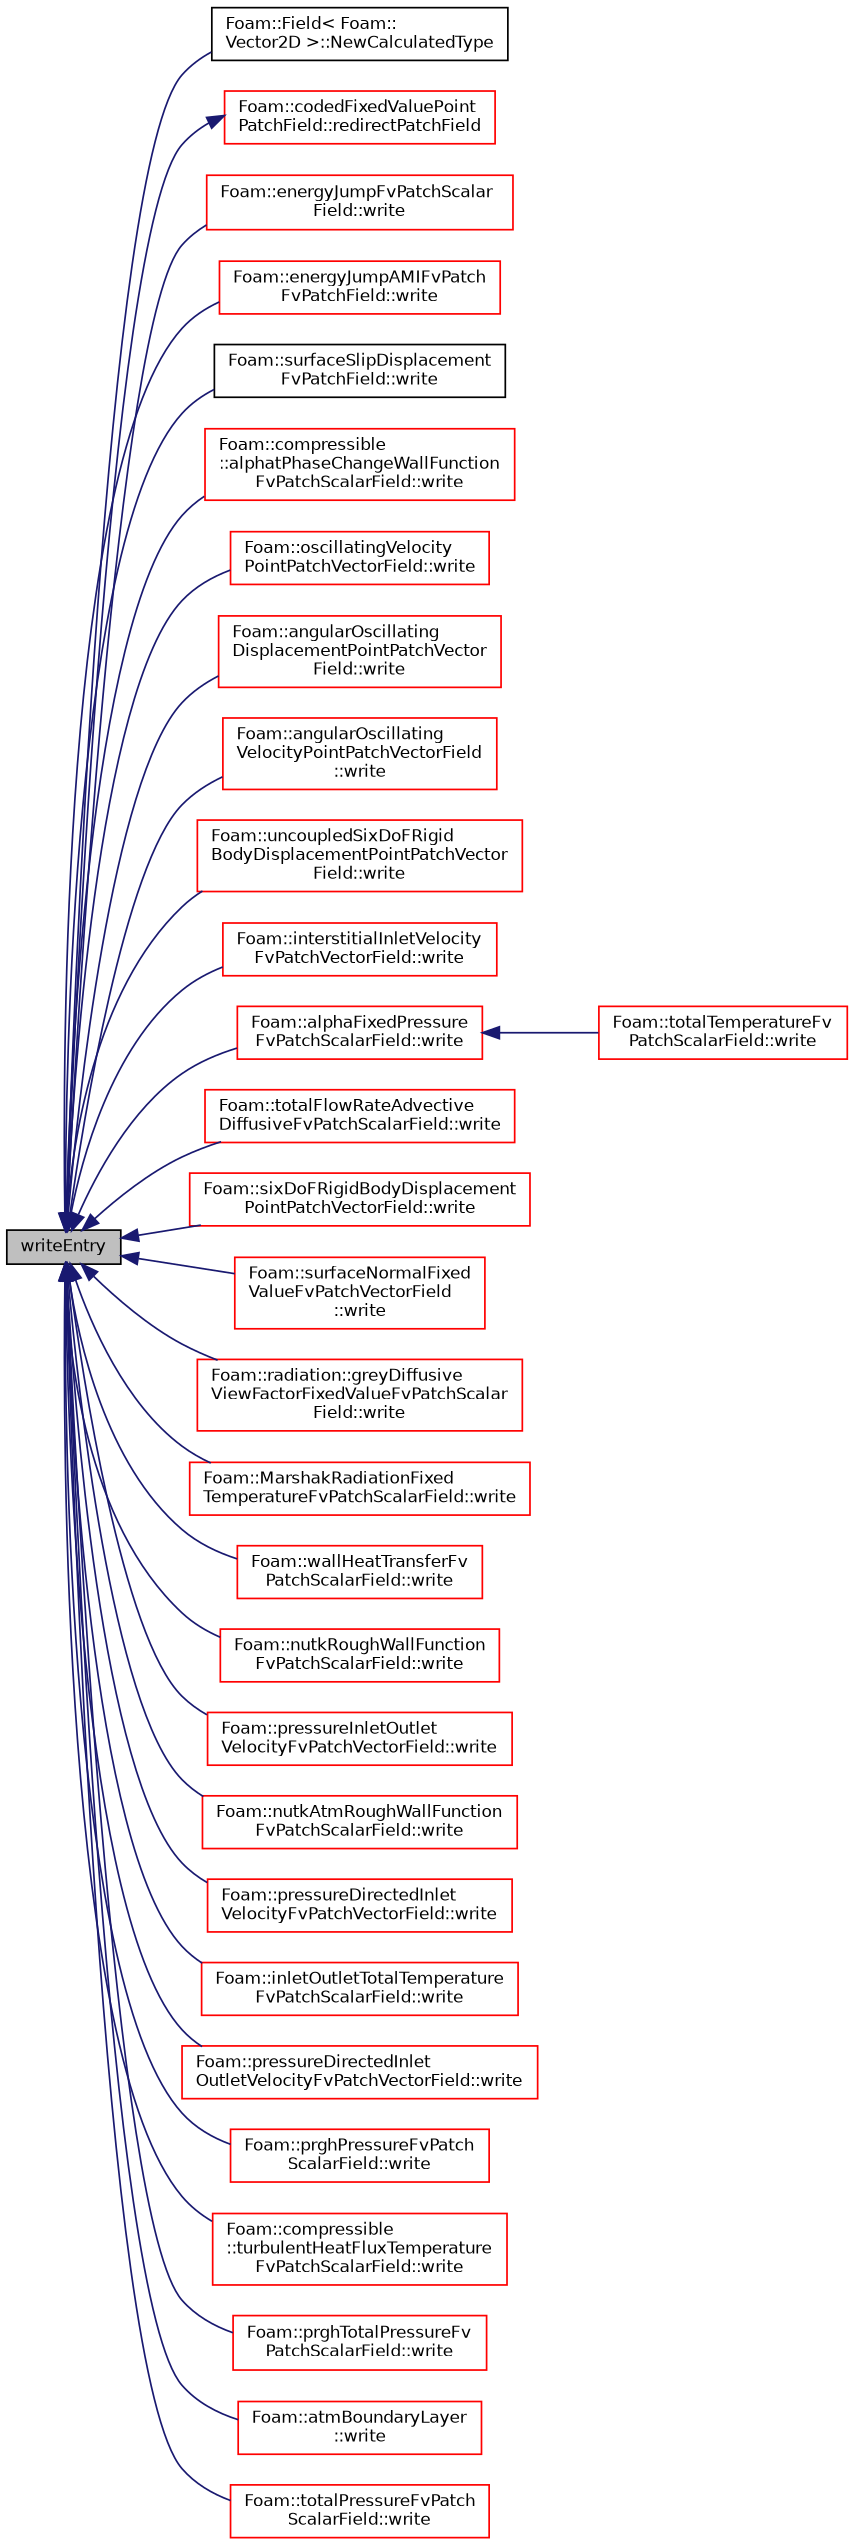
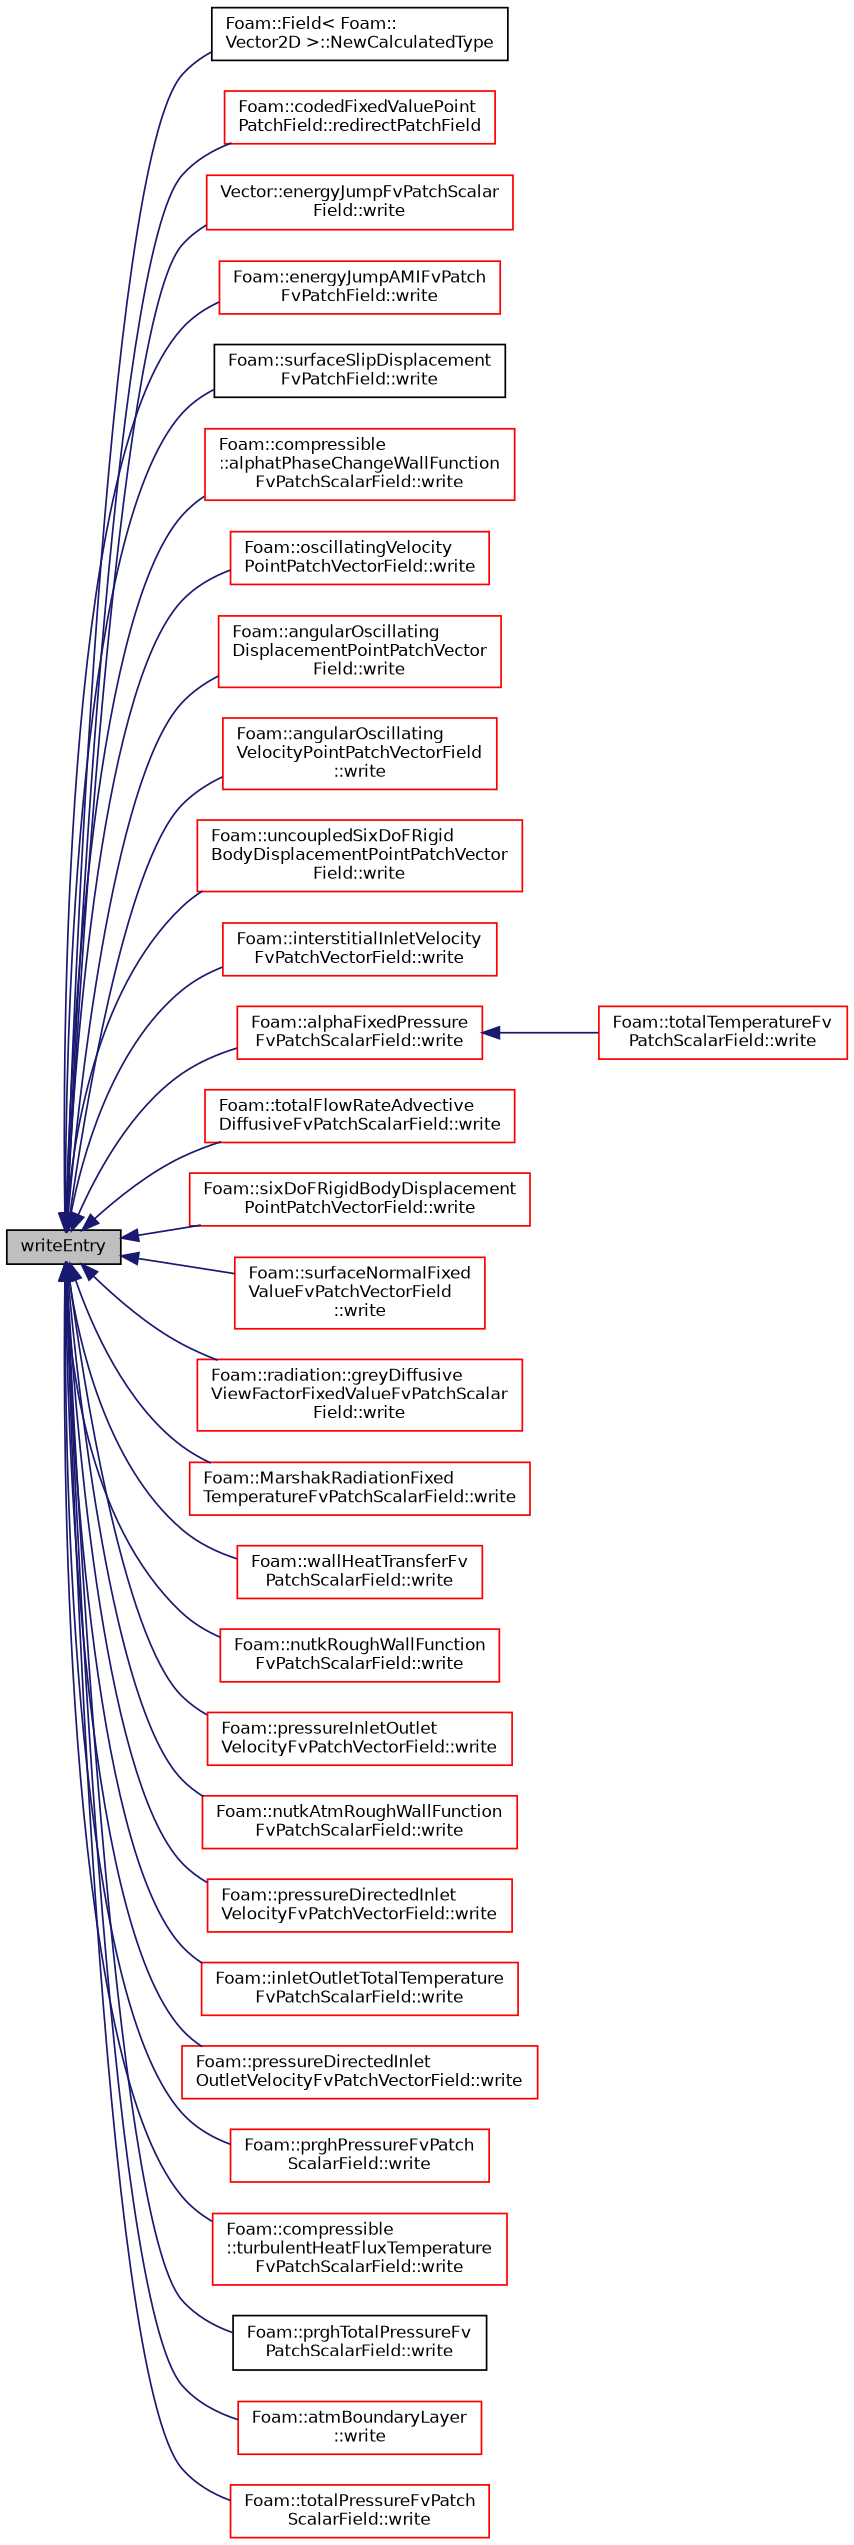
node "Foam::energyJumpFvPatchScalar Field::write": label "Foam::energyJumpFvPatchScalar Field::write" -> "Vector::energyJumpFvPatchScalar Field::write"
edge "writeEntry" -> "Foam::codedFixedValuePoint PatchField::redirectPatchField": reversed
node "Foam::prghTotalPressureFv PatchScalarField::write": color red -> black
